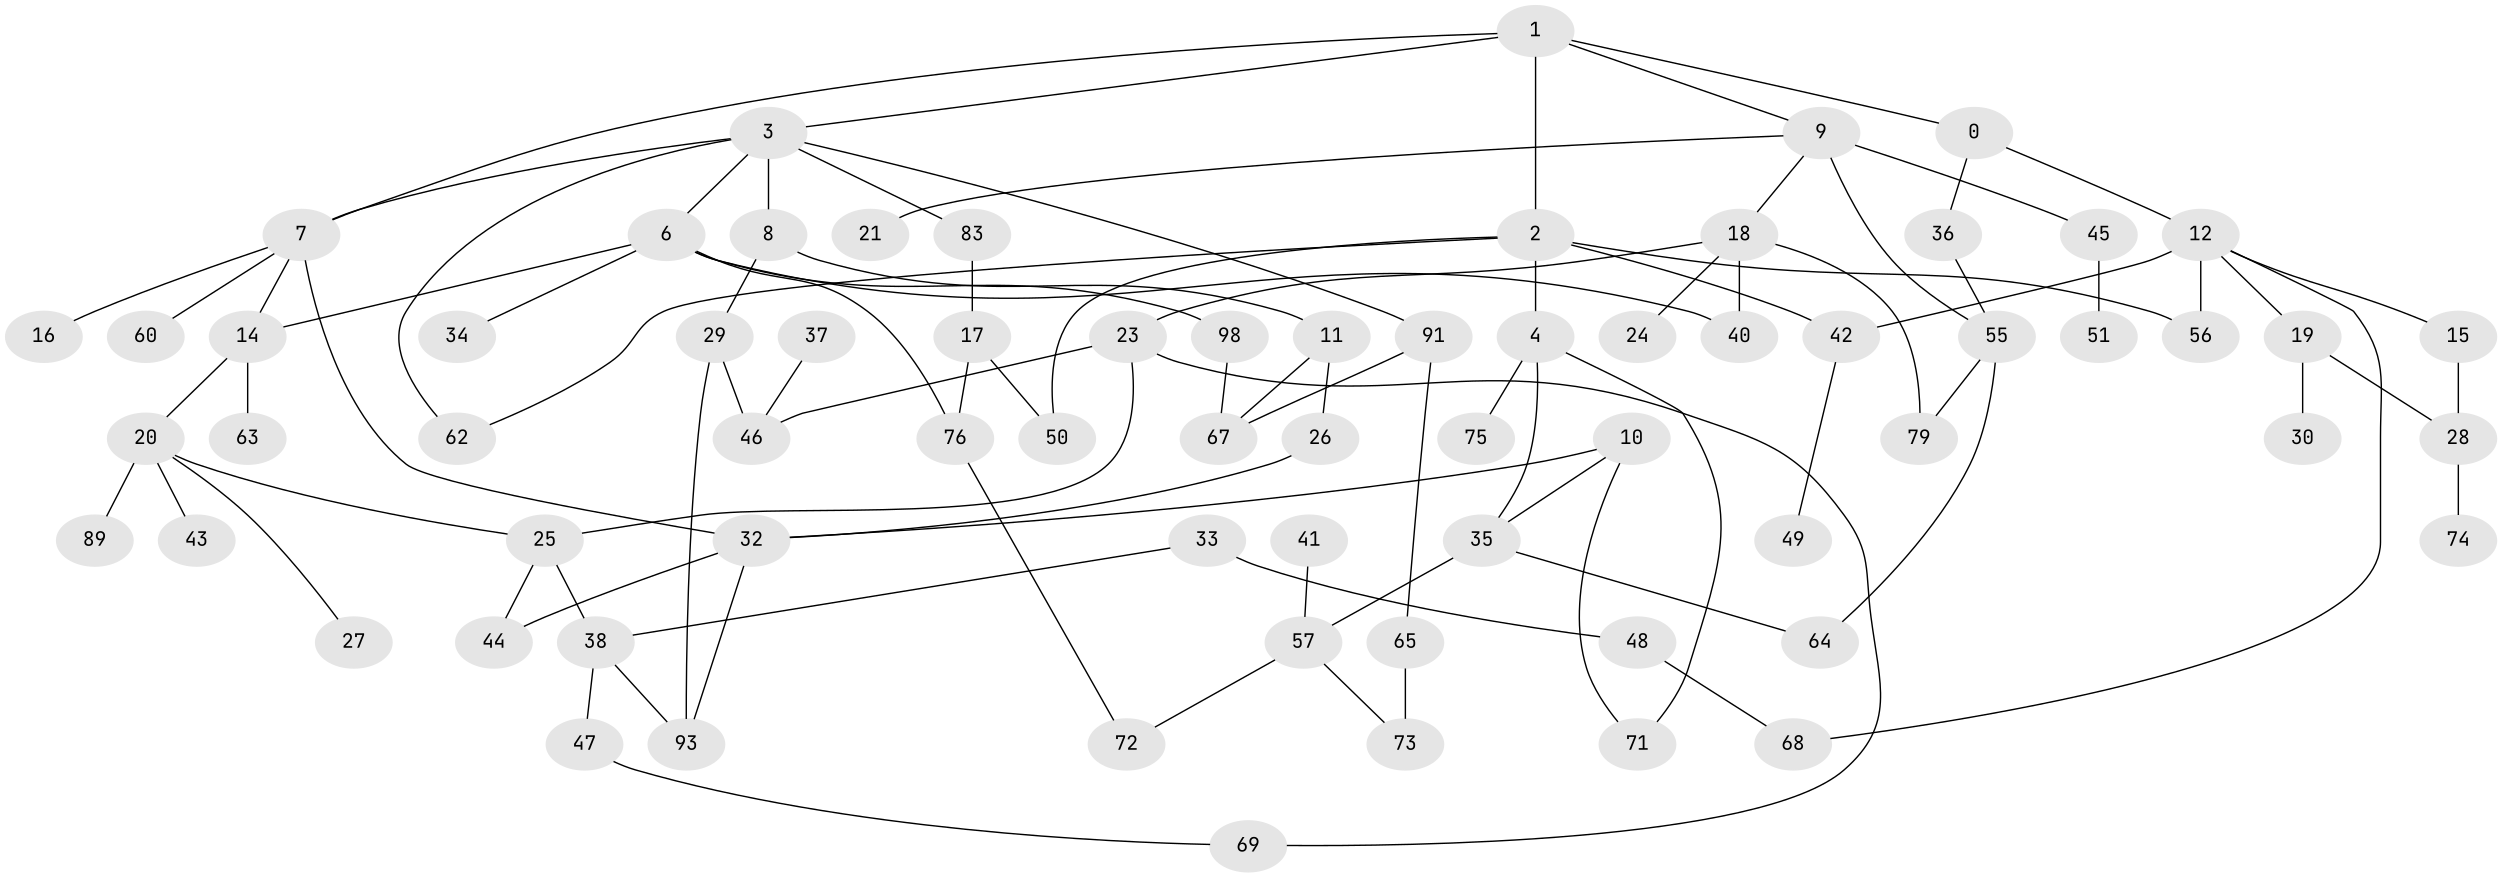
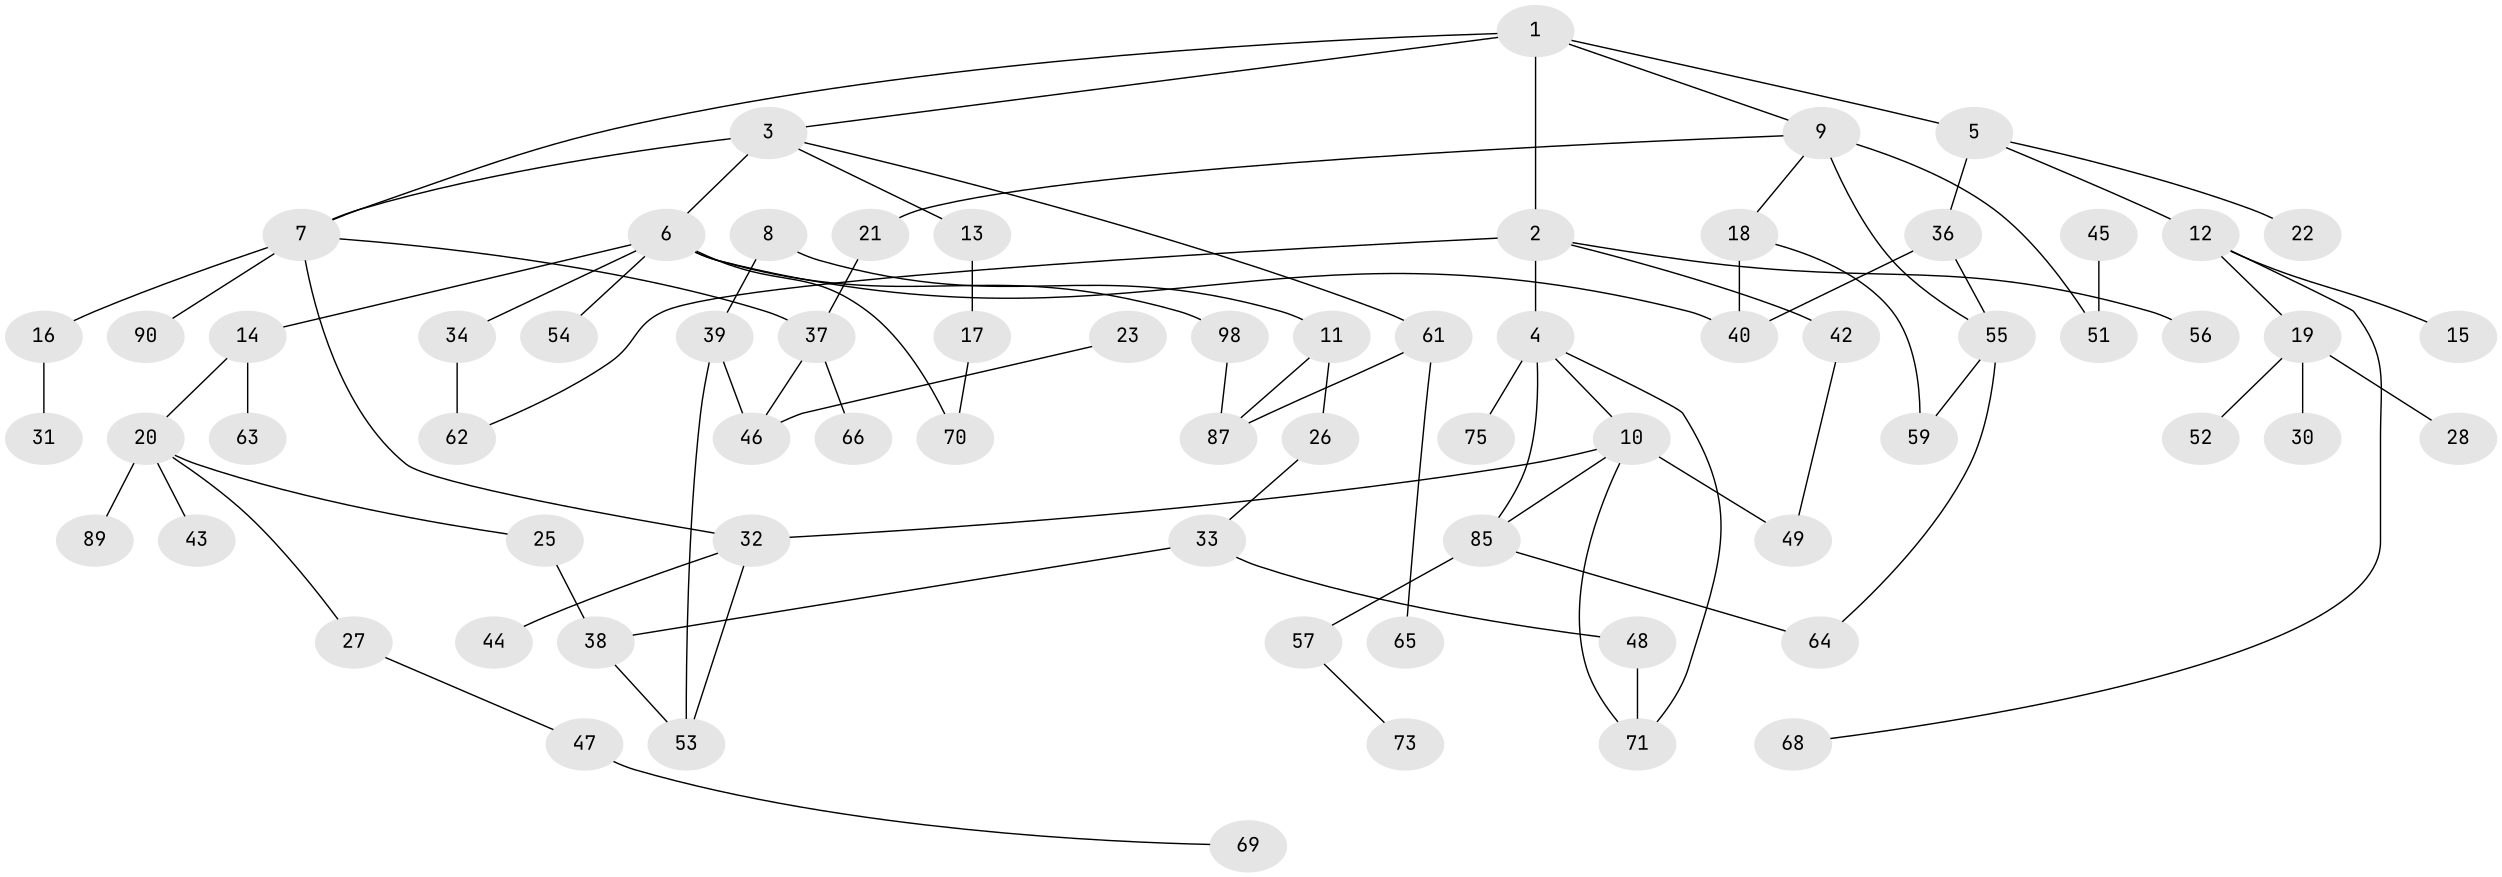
node "0": label "0" -> "5"
edge "9" -- "45": now "9" -- "51"
edge "3" -- "8": removed
edge "3" -- "62": now "34" -- "62"
node "83": label "83" -> "13"
node "22": added
edge "18" -- "23": removed
edge "7" -- "14": now "7" -- "37"
edge "21" -- "37": added
edge "36" -- "40": added
edge "12" -- "56": removed
edge "12" -- "42": removed
node "60": label "60" -> "90"
node "54": added
node "29": label "29" -> "39"
node "91": label "91" -> "61"
node "24": removed
edge "4" -- "10": added
edge "15" -- "28": removed
node "31": added
node "66": added
node "76": label "76" -> "70"
node "50": removed
node "67": label "67" -> "87"
node "79": label "79" -> "59"
node "52": added
edge "10" -- "49": added
edge "26" -- "32": now "26" -- "33"
edge "23" -- "25": removed
node "41": removed
node "35": label "35" -> "85"
node "74": removed
edge "23" -- "69": removed
edge "25" -- "44": removed
edge "38" -- "47": now "27" -- "47"
edge "65" -- "73": removed
edge "48" -- "68": now "48" -- "71"
node "93": label "93" -> "53"
node "72": removed
